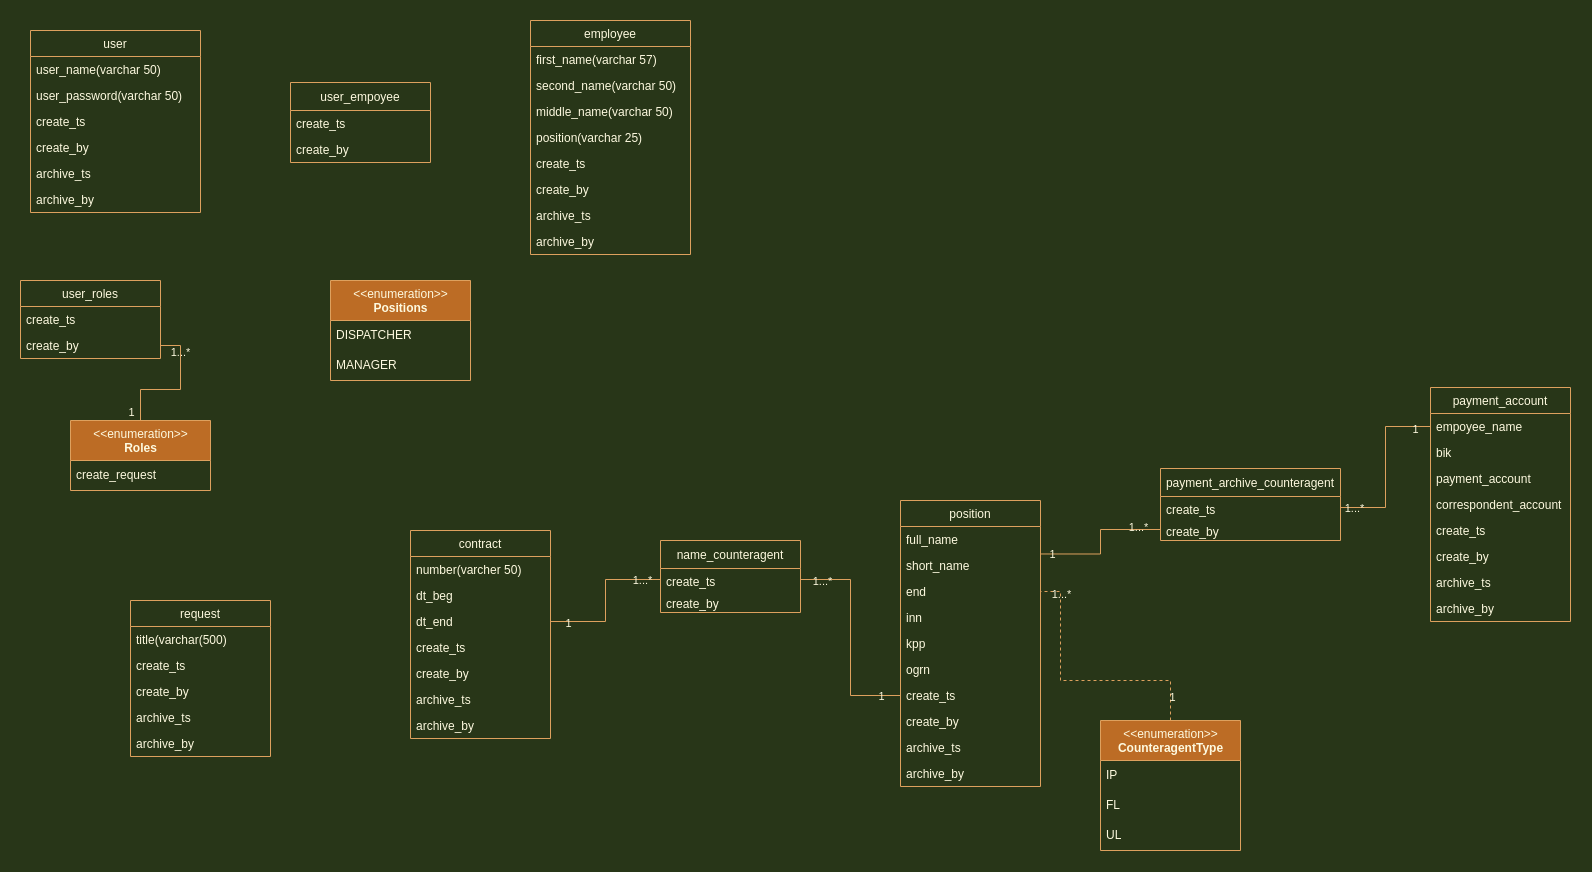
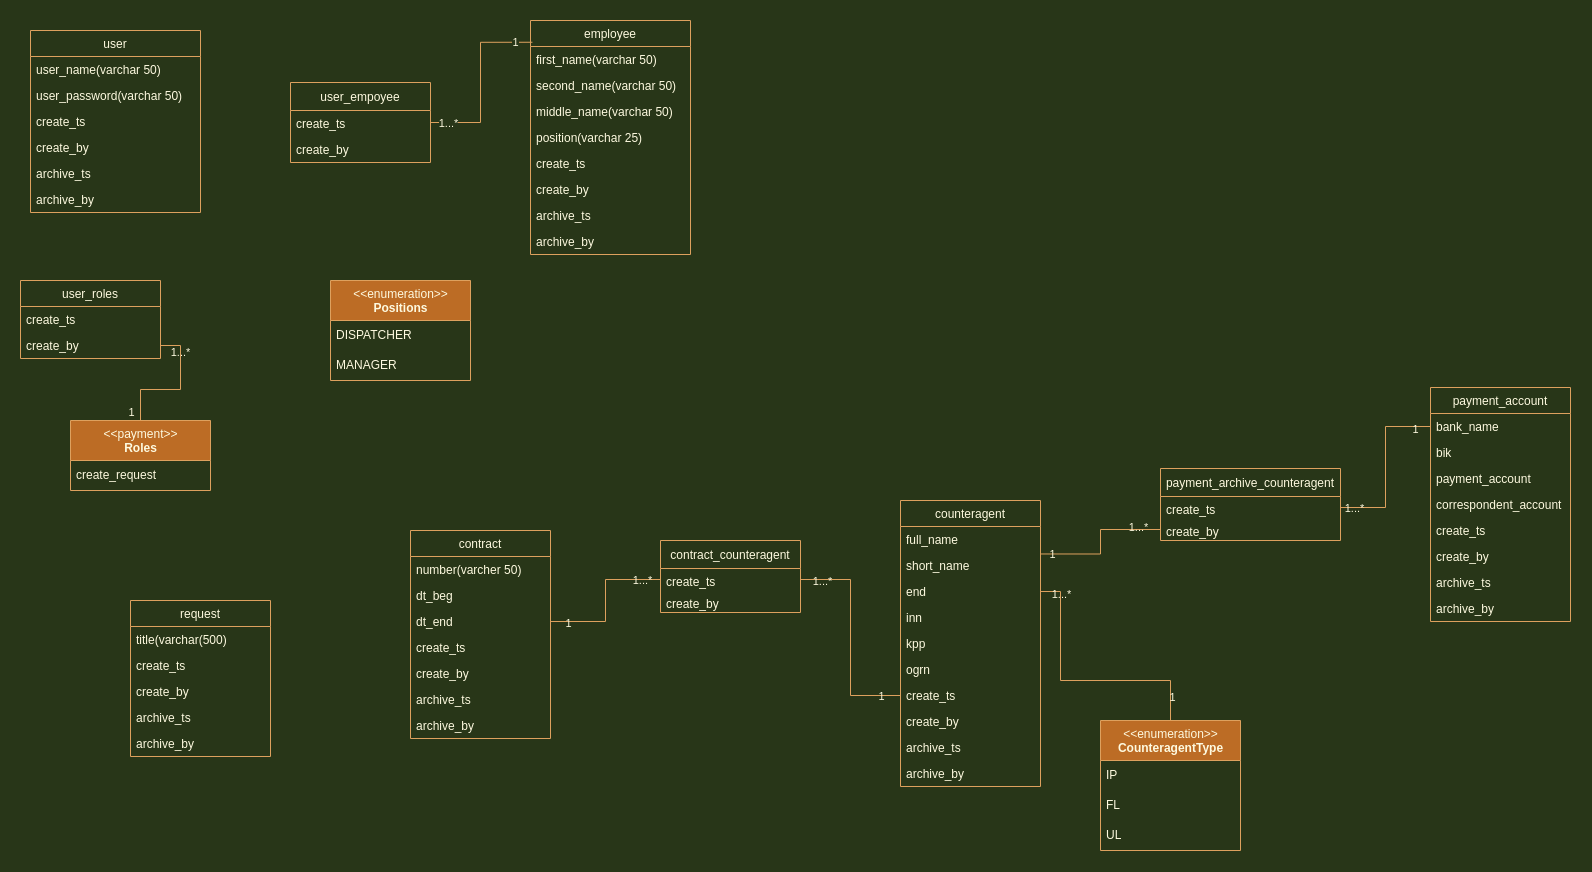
node "first_name(varchar 57)": label "first_name(varchar 57)" -> "first_name(varchar 50)"
edge "user_empoyee" -- "employee": added, labels "1...*", "1"
node "empoyee_name": label "empoyee_name" -> "bank_name"
node "<<enumeration>> Roles": label "<<enumeration>> Roles" -> "<<payment>> Roles"
node "position": label "position" -> "counteragent"
node "name_counteragent": label "name_counteragent" -> "contract_counteragent"
edge "end" -- "<<enumeration>> CounteragentType": style dashed -> solid
